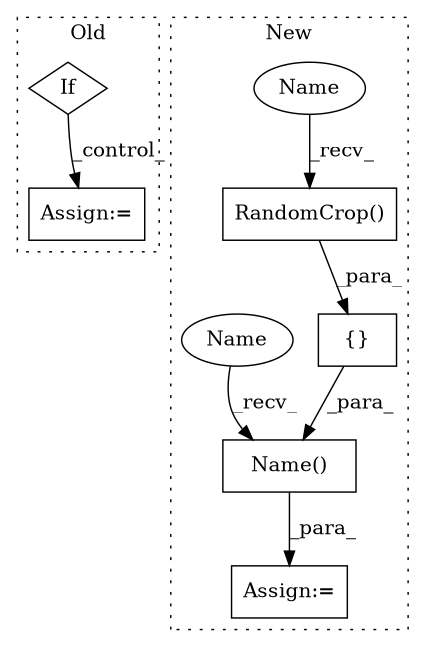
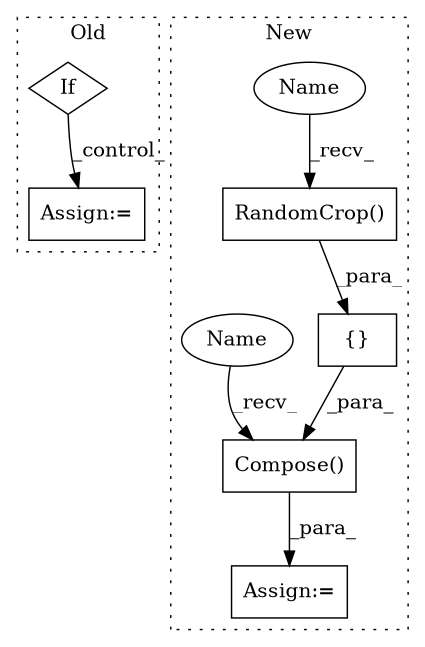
node "Name()": label "Name()" -> "Compose()"
